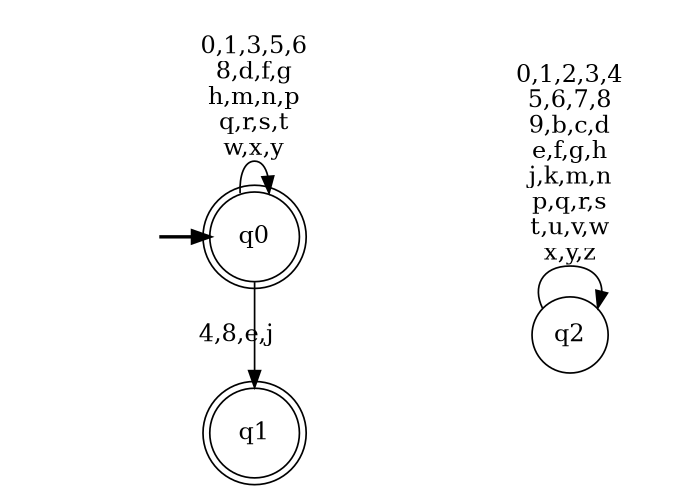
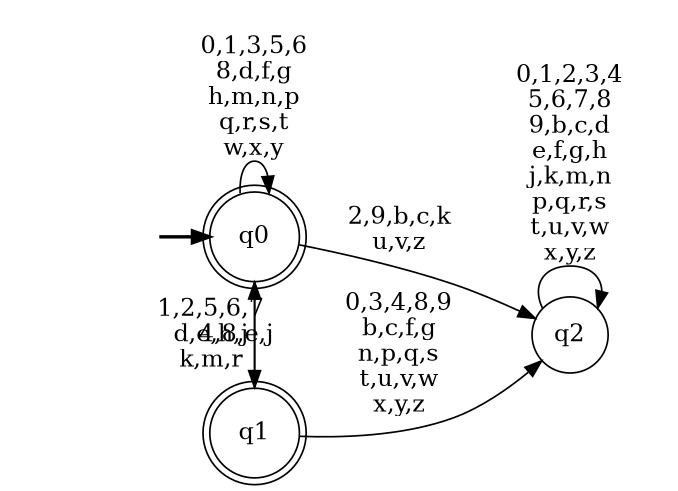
edge "q0" -> "q2": added, label "2,9,b,c,k u,v,z"
edge "q1" -> "q0": added, label "1,2,5,6,7 d,e,h,j k,m,r"
edge "q1" -> "q2": added, label "0,3,4,8,9 b,c,f,g n,p,q,s t,u,v,w x,y,z"
